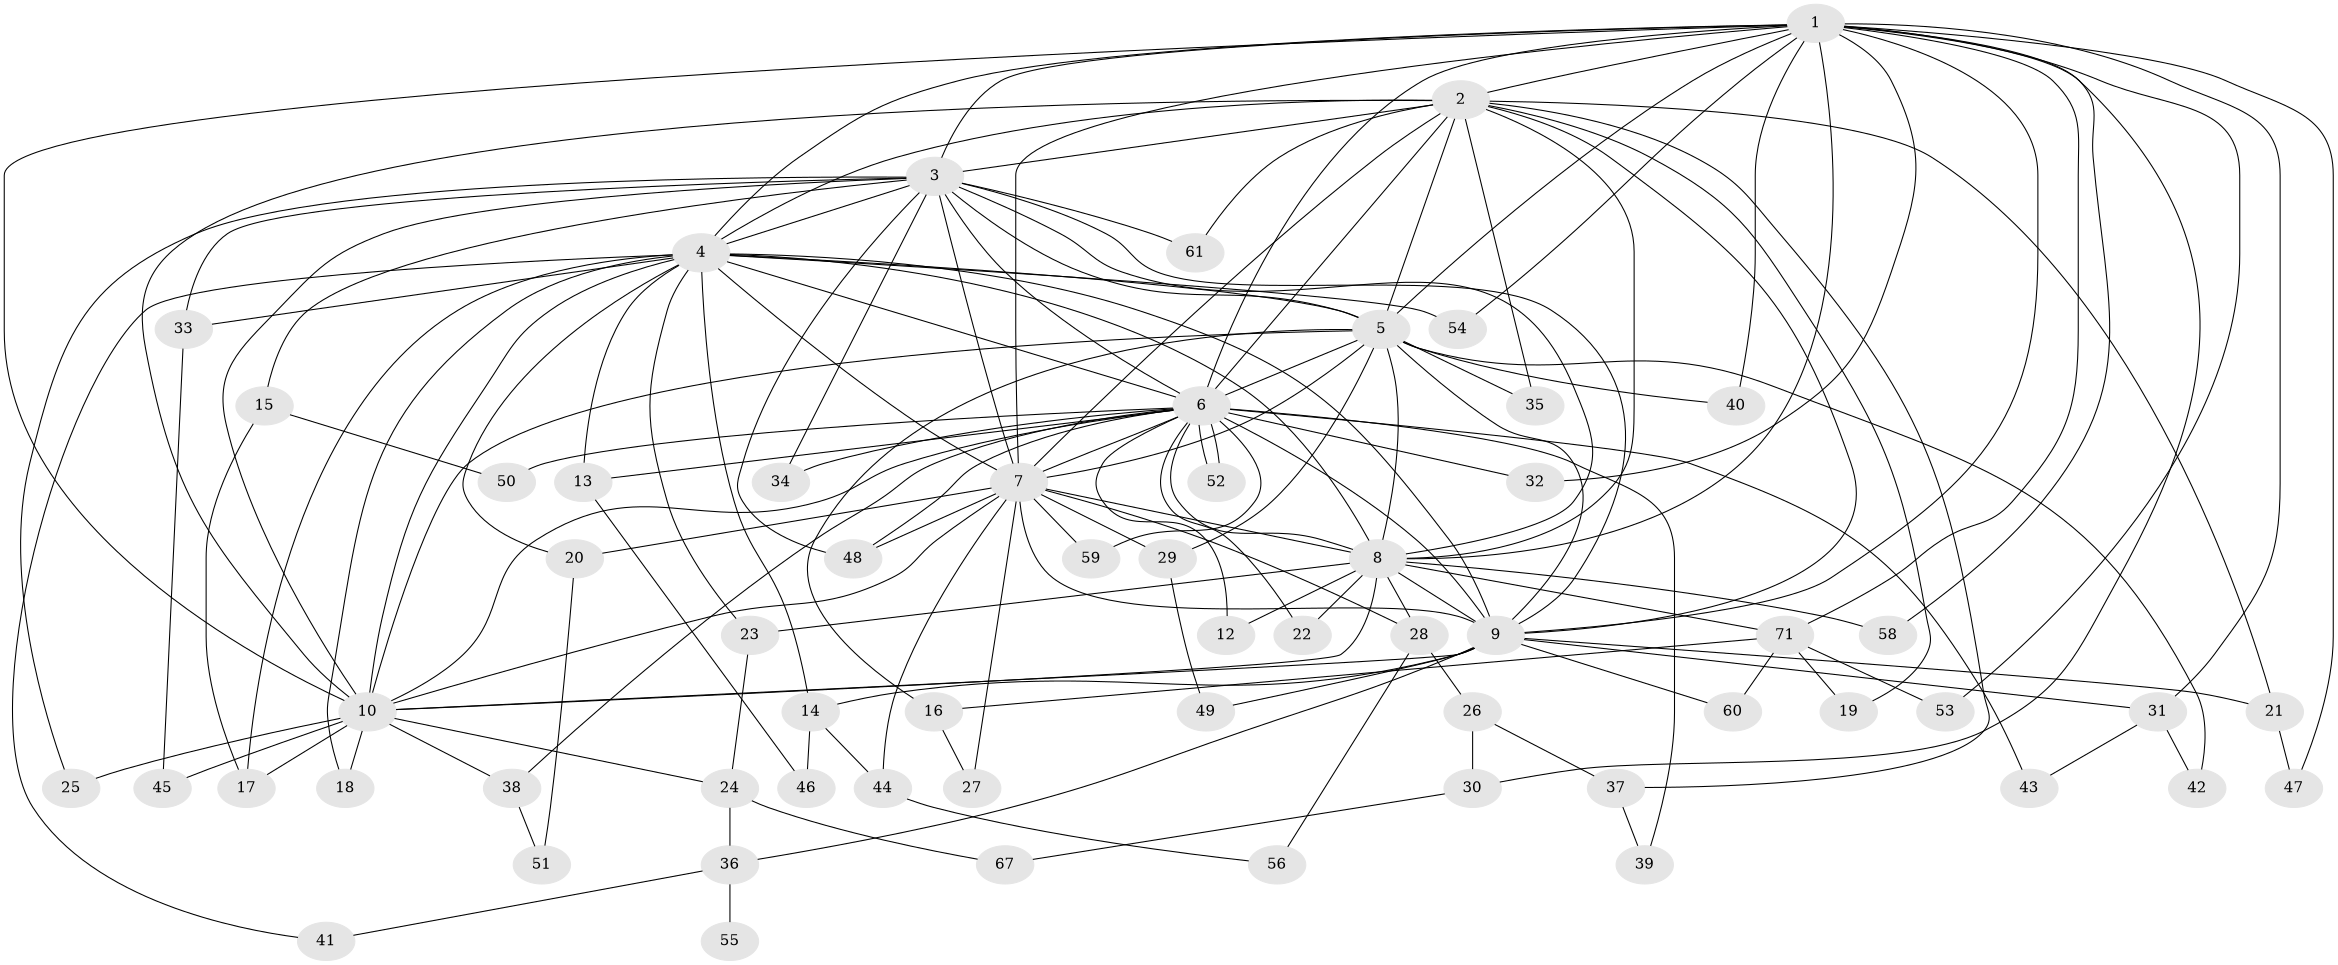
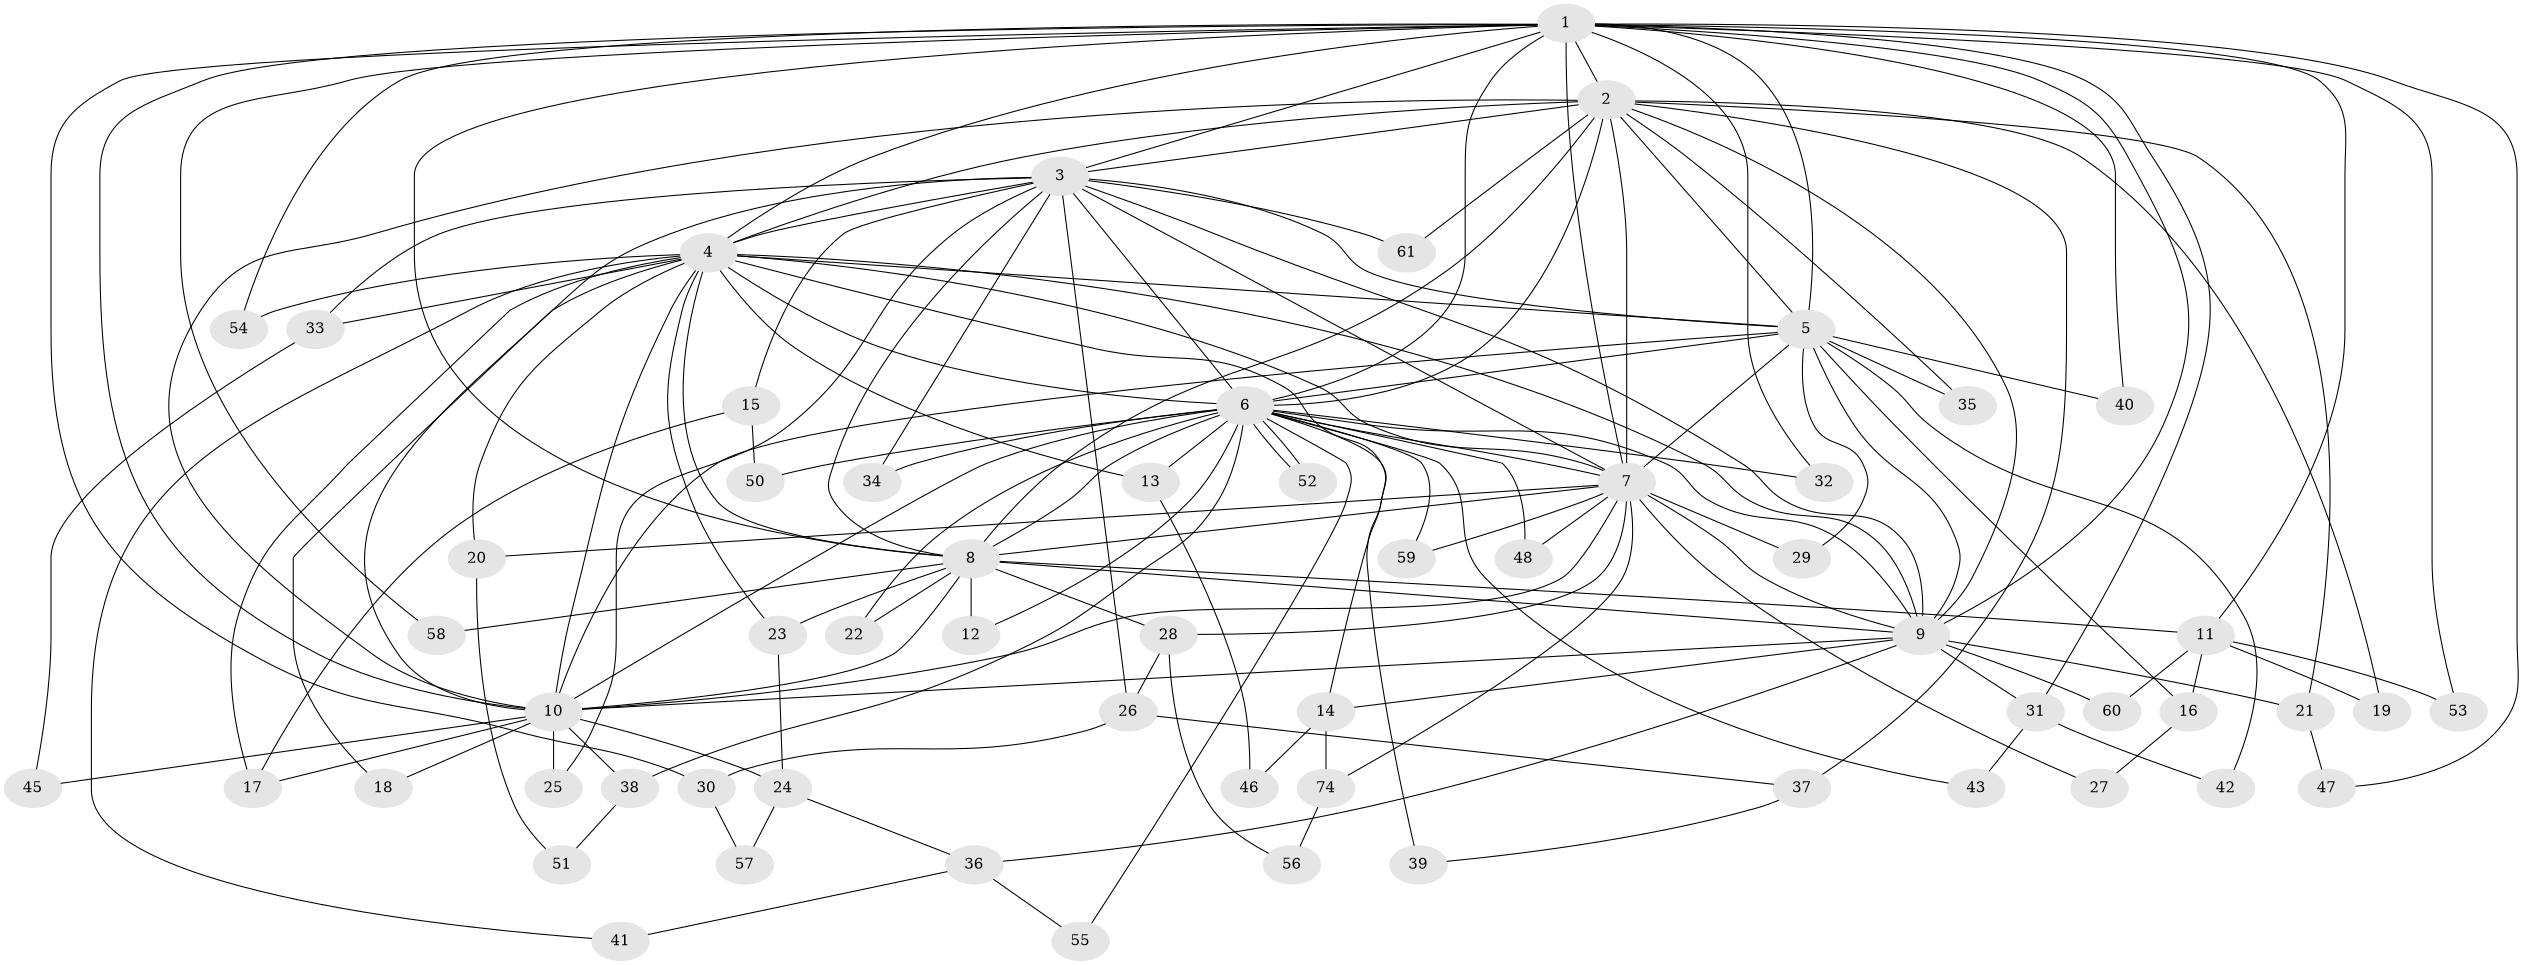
edge "3" -- "48": now "3" -- "26"
edge "5" -- "8": removed
node "71": label "71" -> "11"
edge "6" -- "55": added
node "49": removed
node "44": label "44" -> "74"
node "67": label "67" -> "57"
